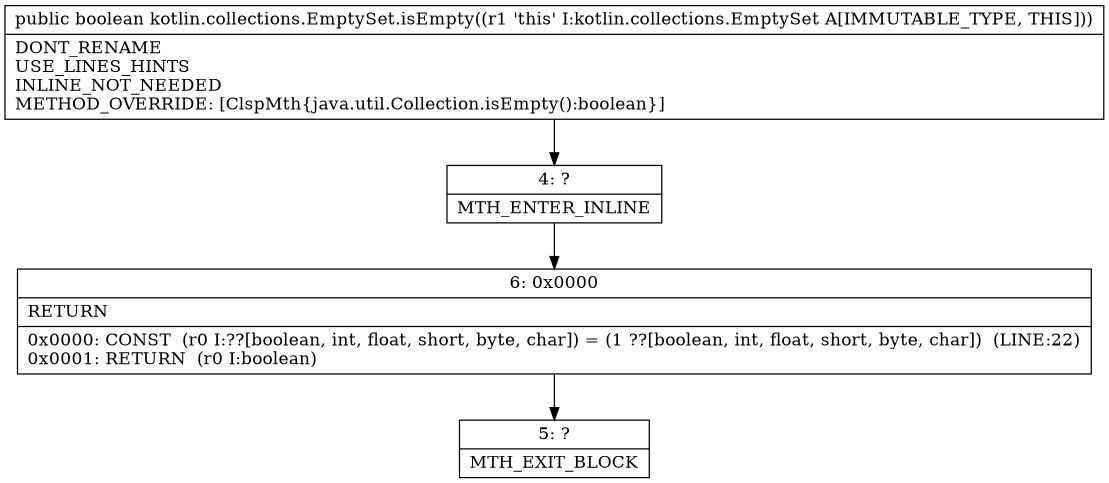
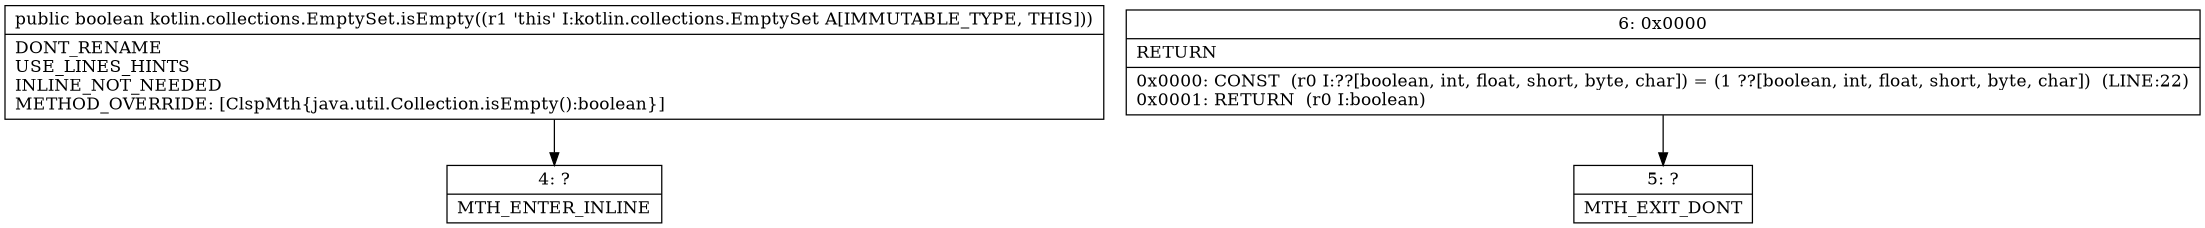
edge "4: ?" -> "6: 0x0000": removed
node "5: ?": text "MTH_EXIT_BLOCK" -> "MTH_EXIT_DONT"
